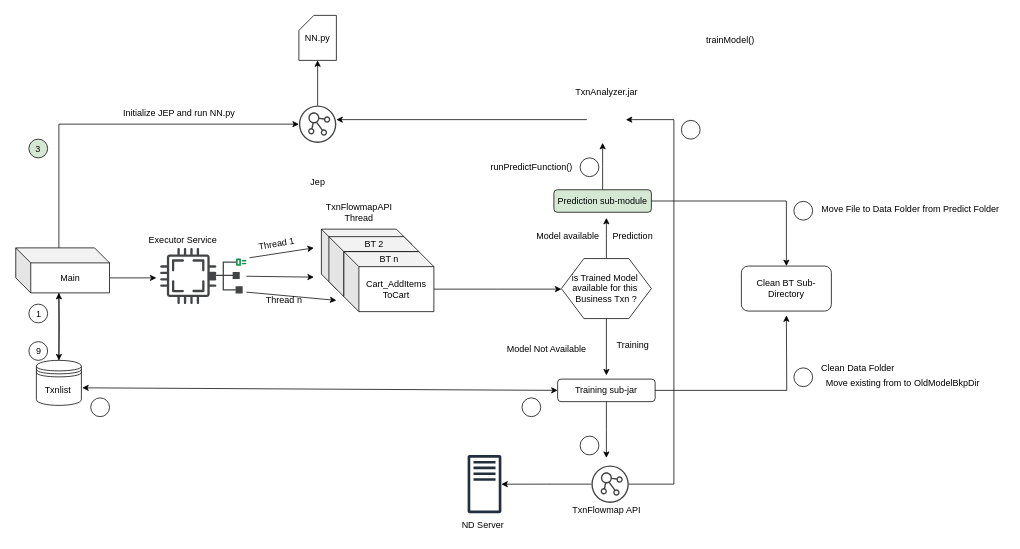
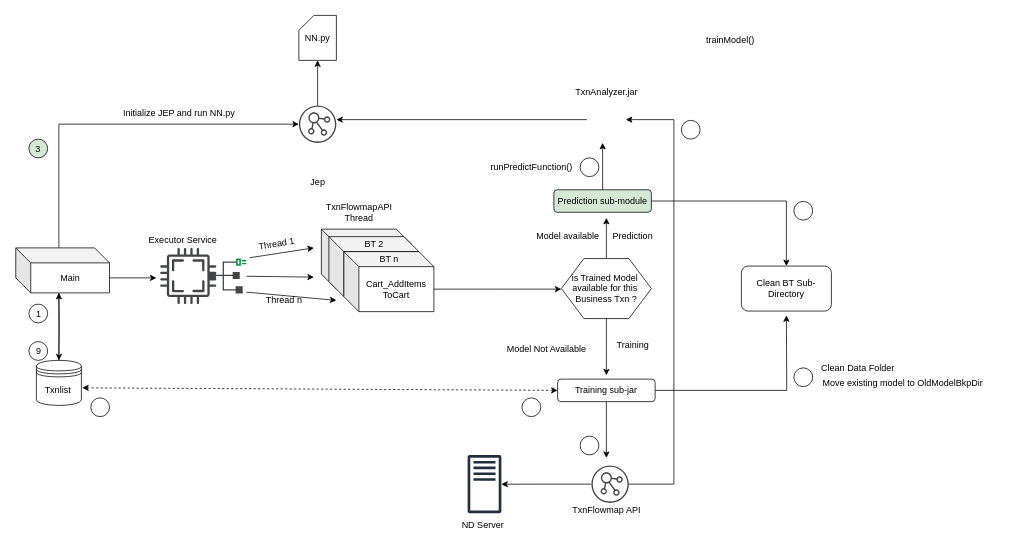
node "Move File to Data Folder from Predict Folder": removed
node "Move existing from to OldModelBkpDir": label "Move existing from to OldModelBkpDir" -> "Move existing model to OldModelBkpDir"
edge "Txnlist" -- "Training sub-jar": style solid -> dashed
